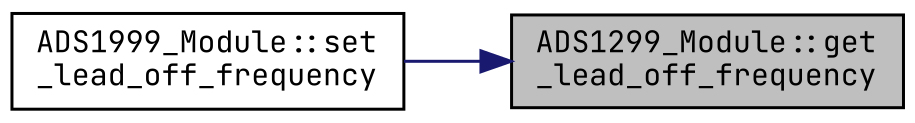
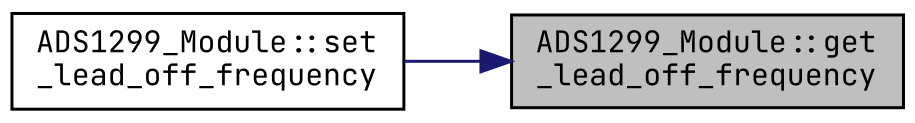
node "ADS1999_Module::set _lead_off_frequency": label "ADS1999_Module::set _lead_off_frequency" -> "ADS1299_Module::set _lead_off_frequency"
